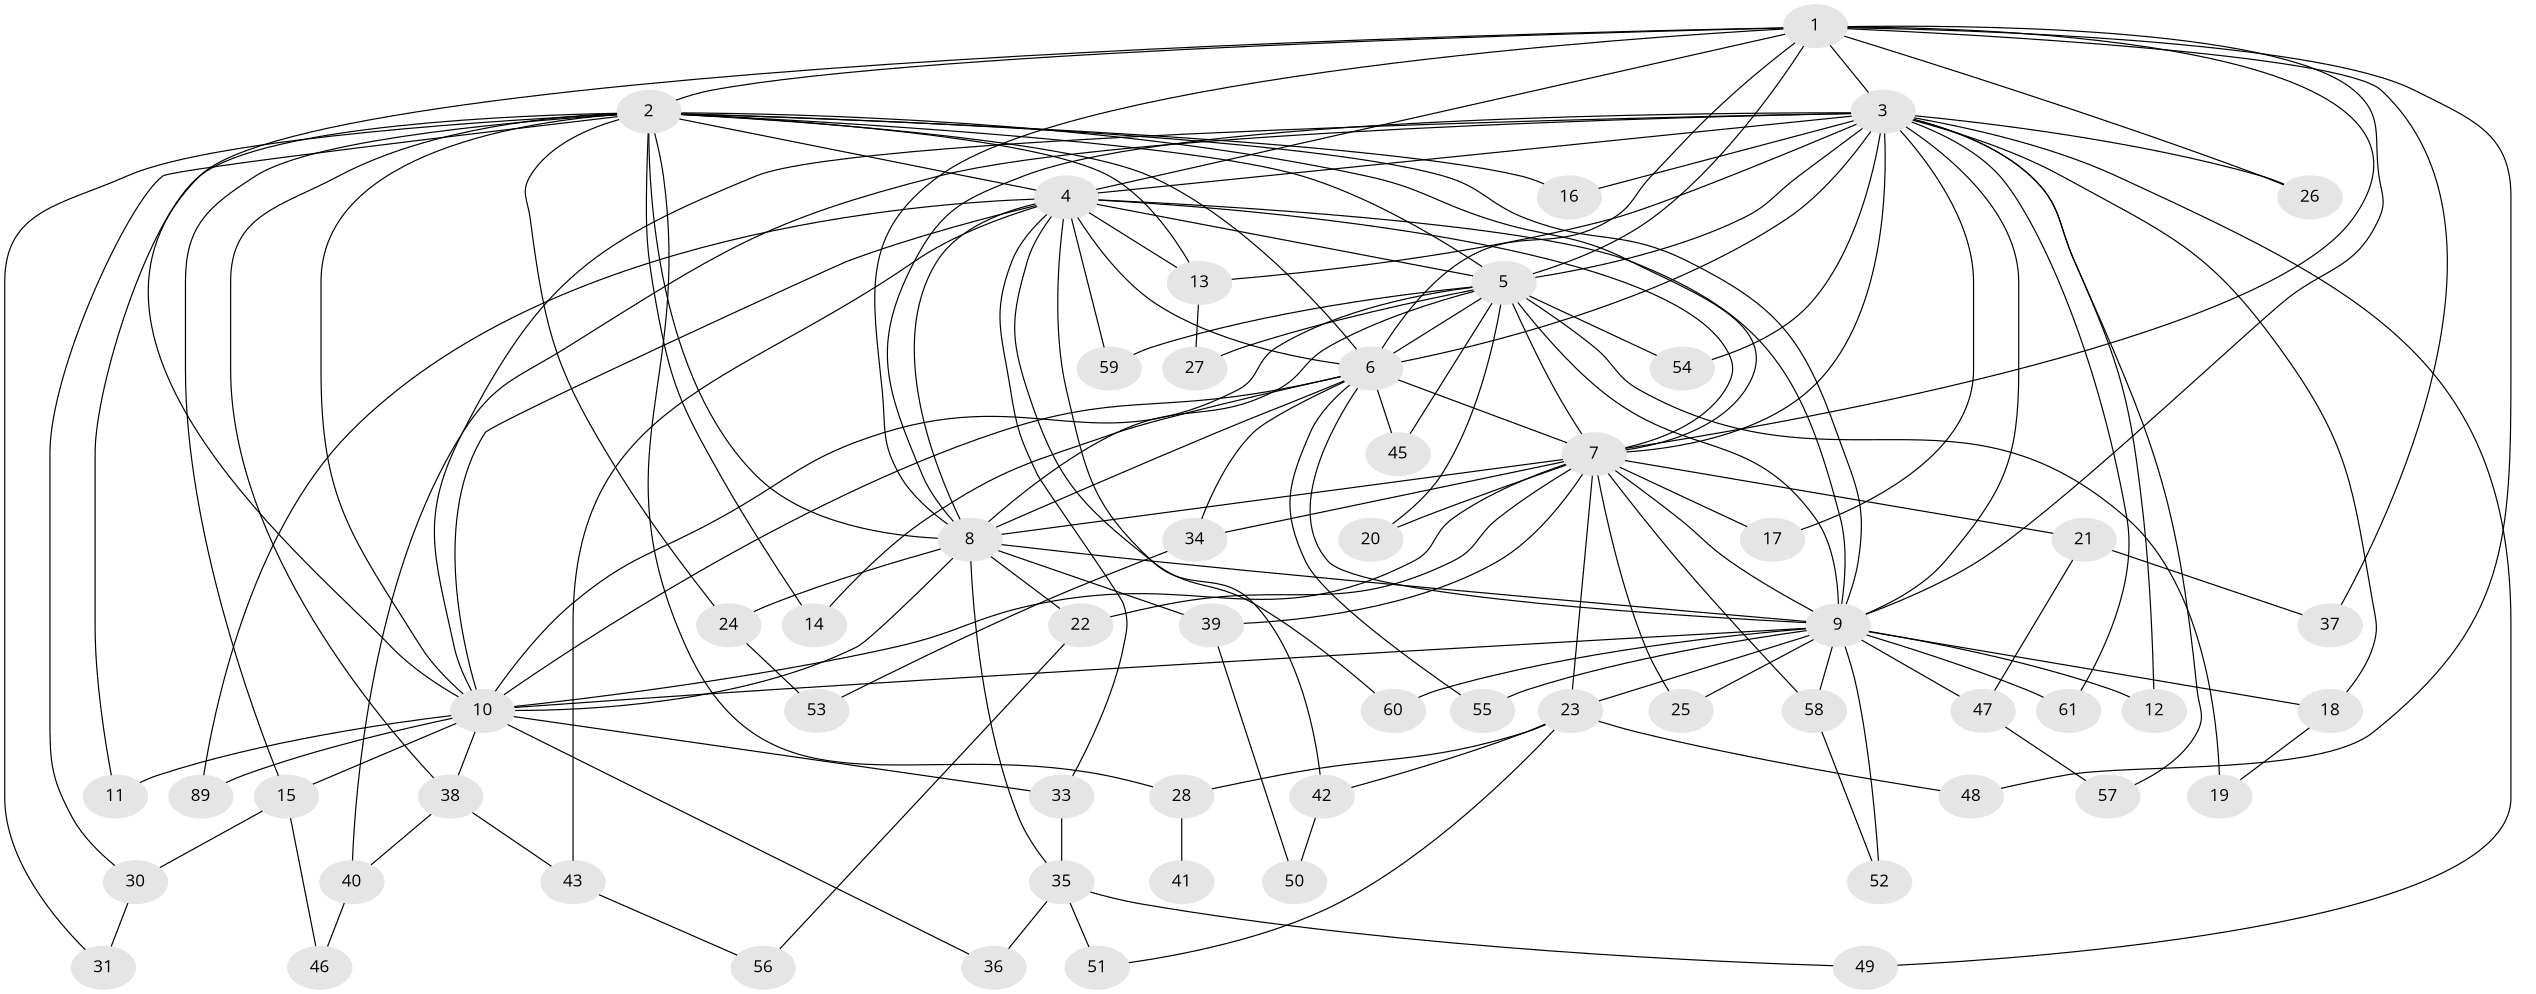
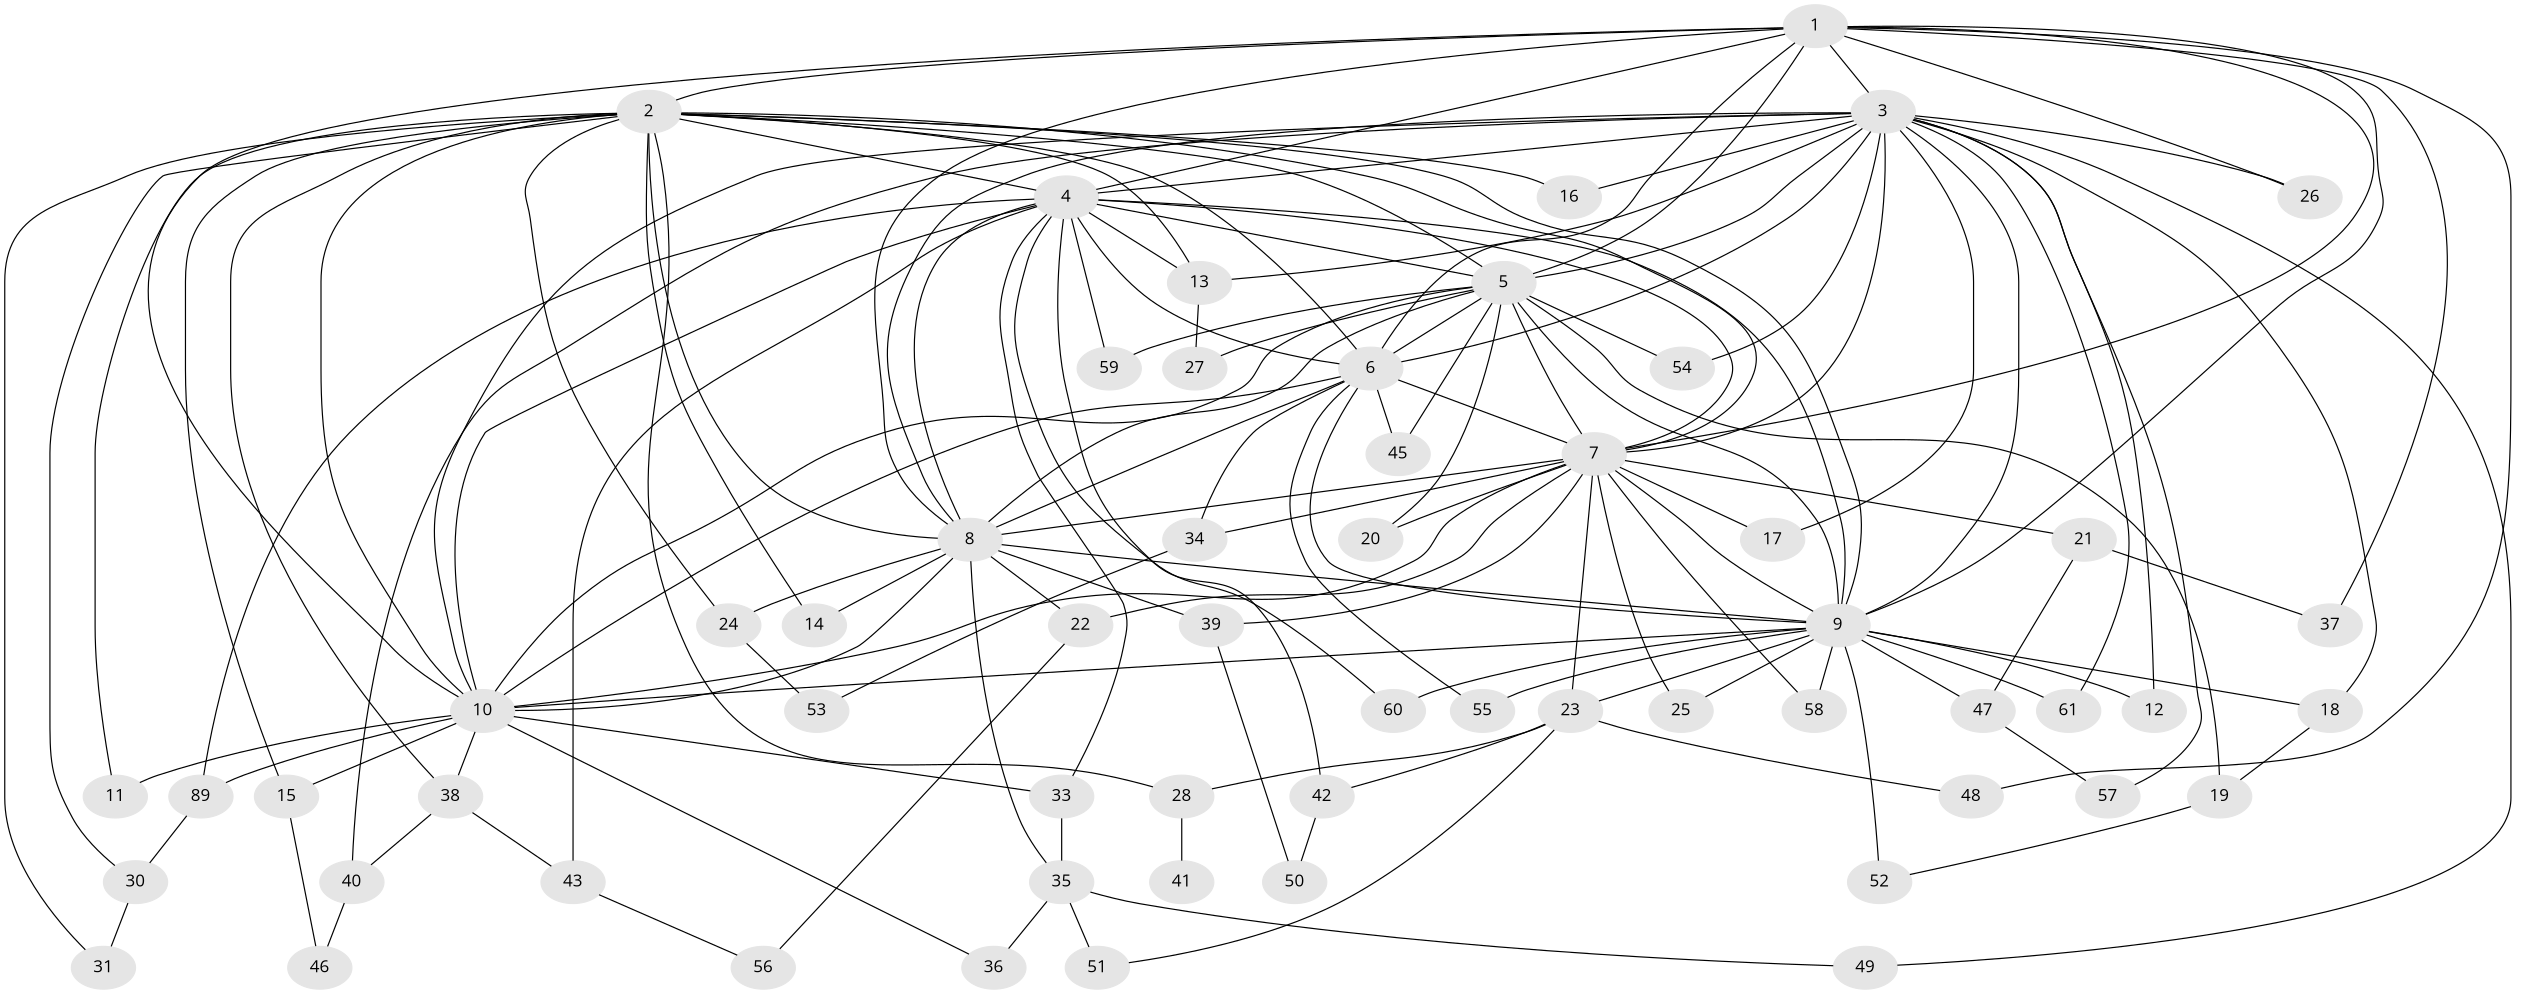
edge "6" -- "14": now "8" -- "14"
edge "58" -- "52": now "19" -- "52"
edge "15" -- "30": now "89" -- "30"
